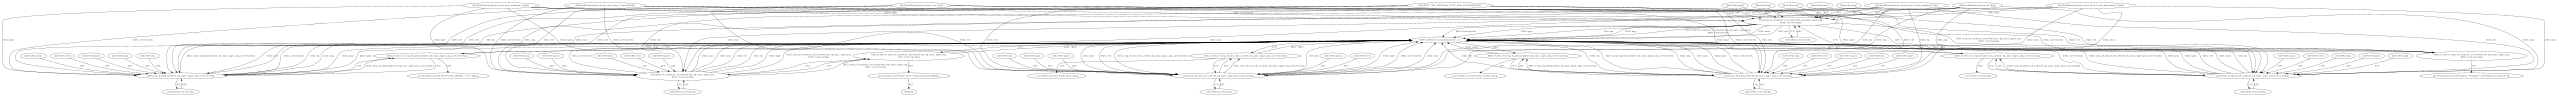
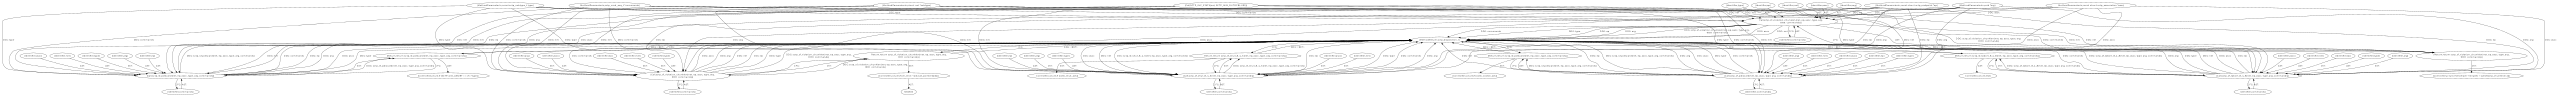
node "(MethodParameterIn,struct net *net)": label "(MethodParameterIn,struct net *net)" -> "(MethodParameterIn,struct net *subtype)"
